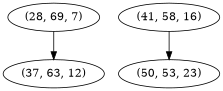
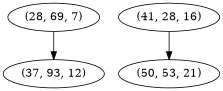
node "(41, 58, 16)": label "(41, 58, 16)" -> "(41, 28, 16)"
node "(37, 63, 12)": label "(37, 63, 12)" -> "(37, 93, 12)"
node "(50, 53, 23)": label "(50, 53, 23)" -> "(50, 53, 21)"
